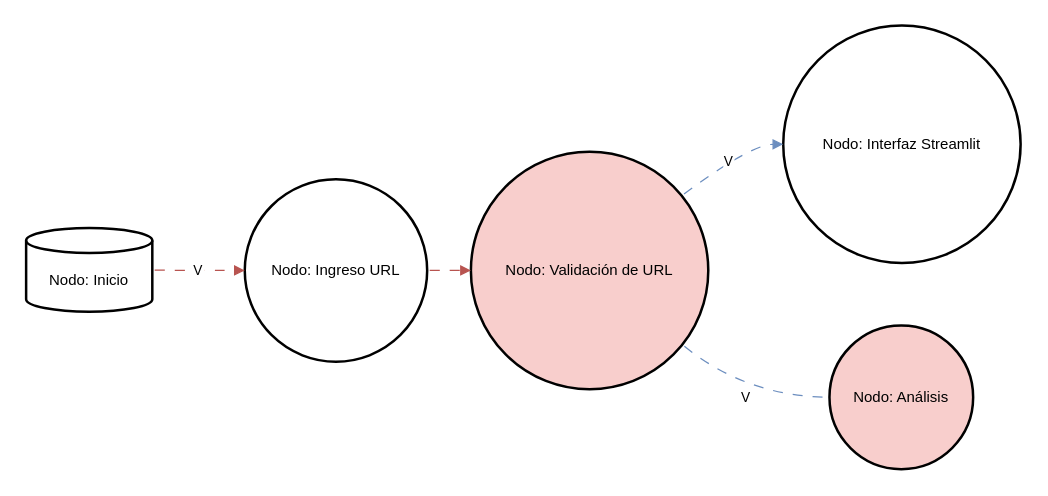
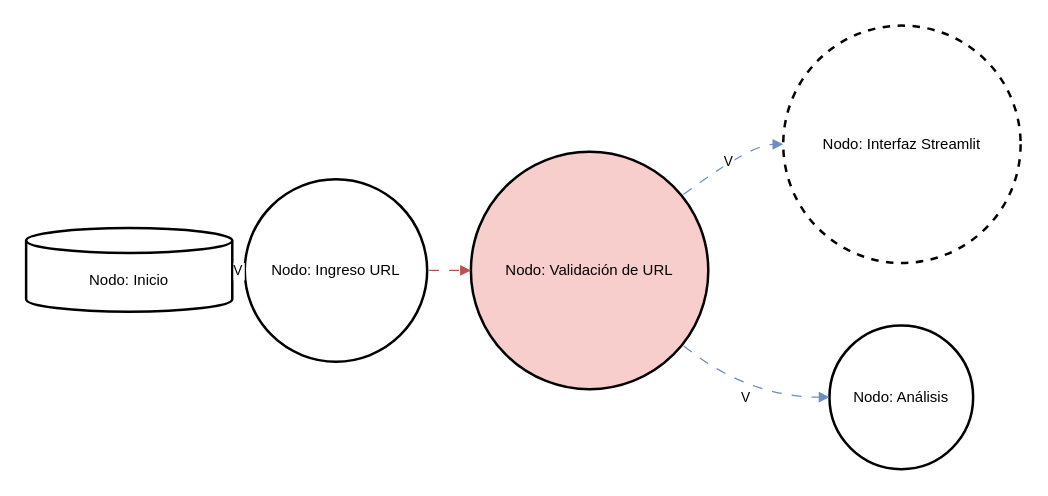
node "Nodo: Interfaz Streamlit": style solid -> dashed
node "Nodo: Inicio": size 126x84 -> 206x84
edge "Nodo: Validación de URL" -- "Nodo: Análisis": arrowhead none -> block
node "Nodo: Análisis": fillcolor #f8cecc -> #ffffff
